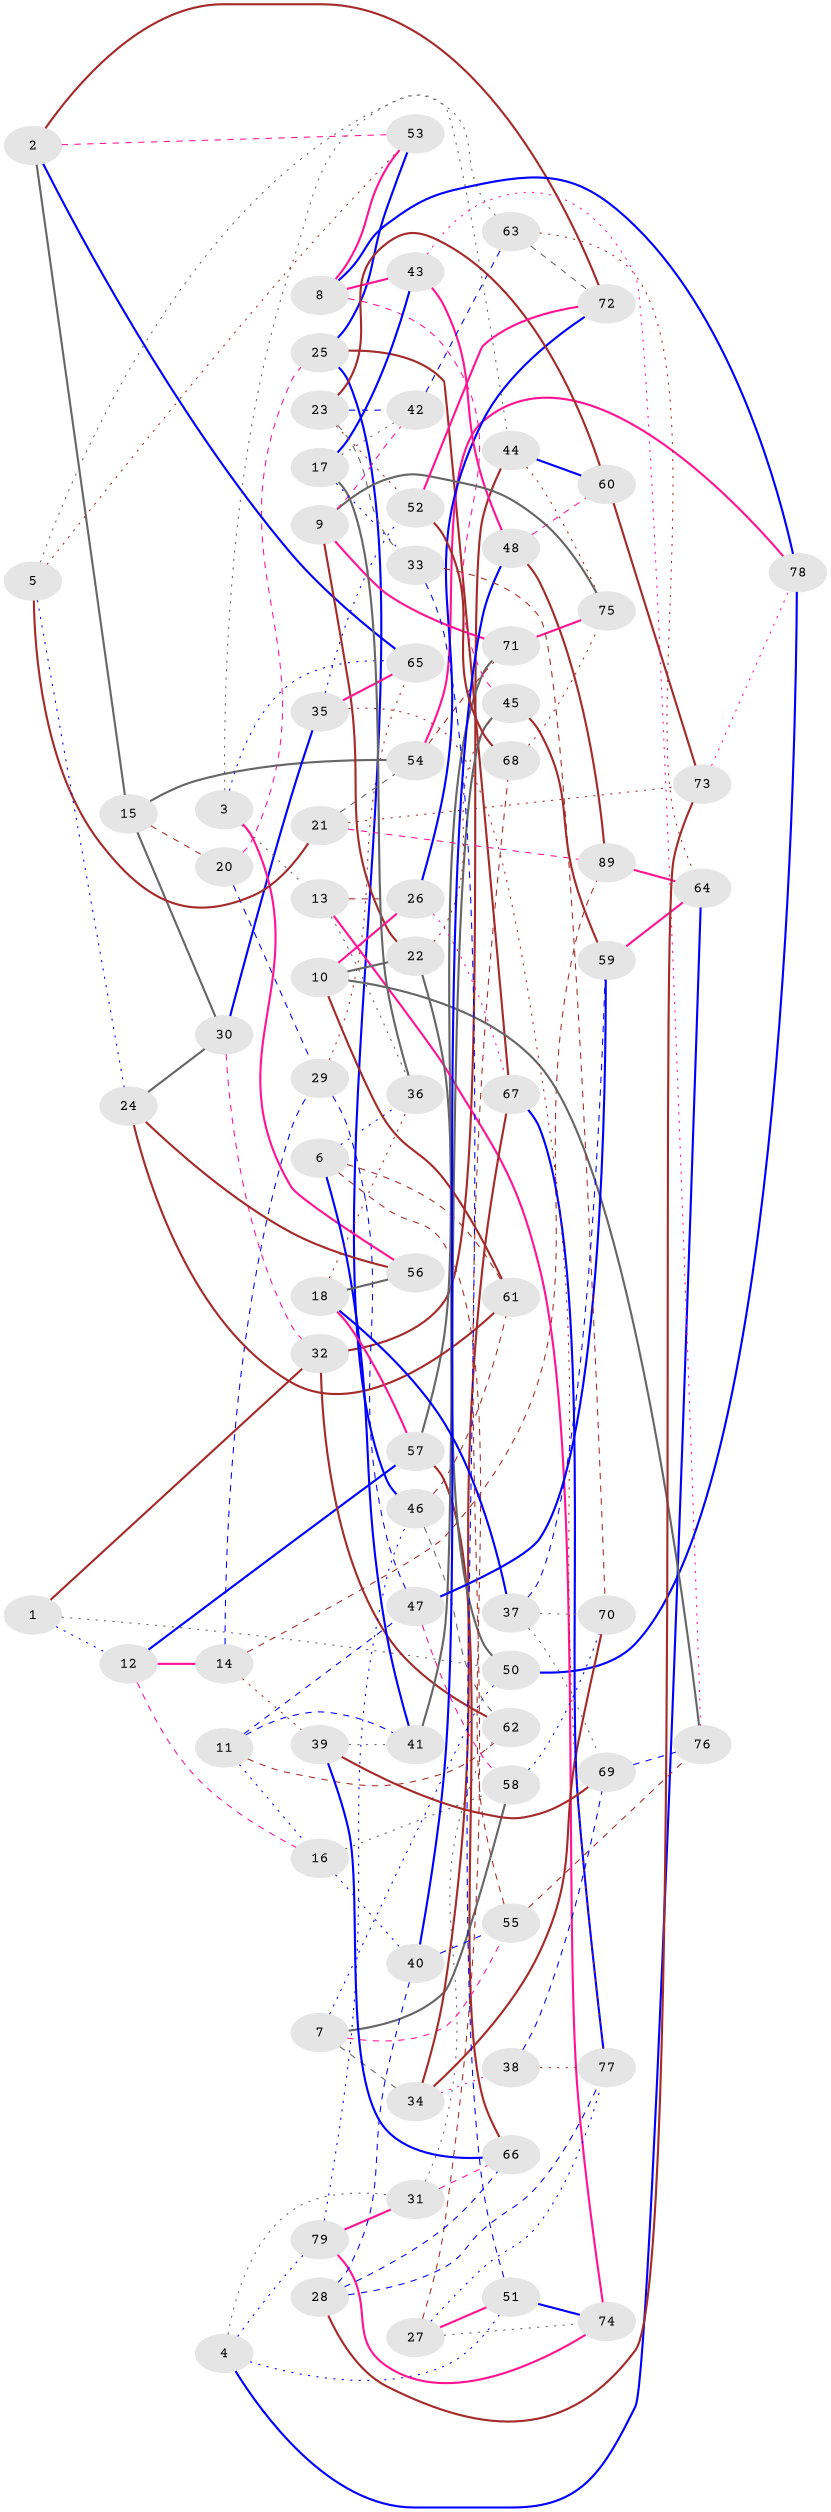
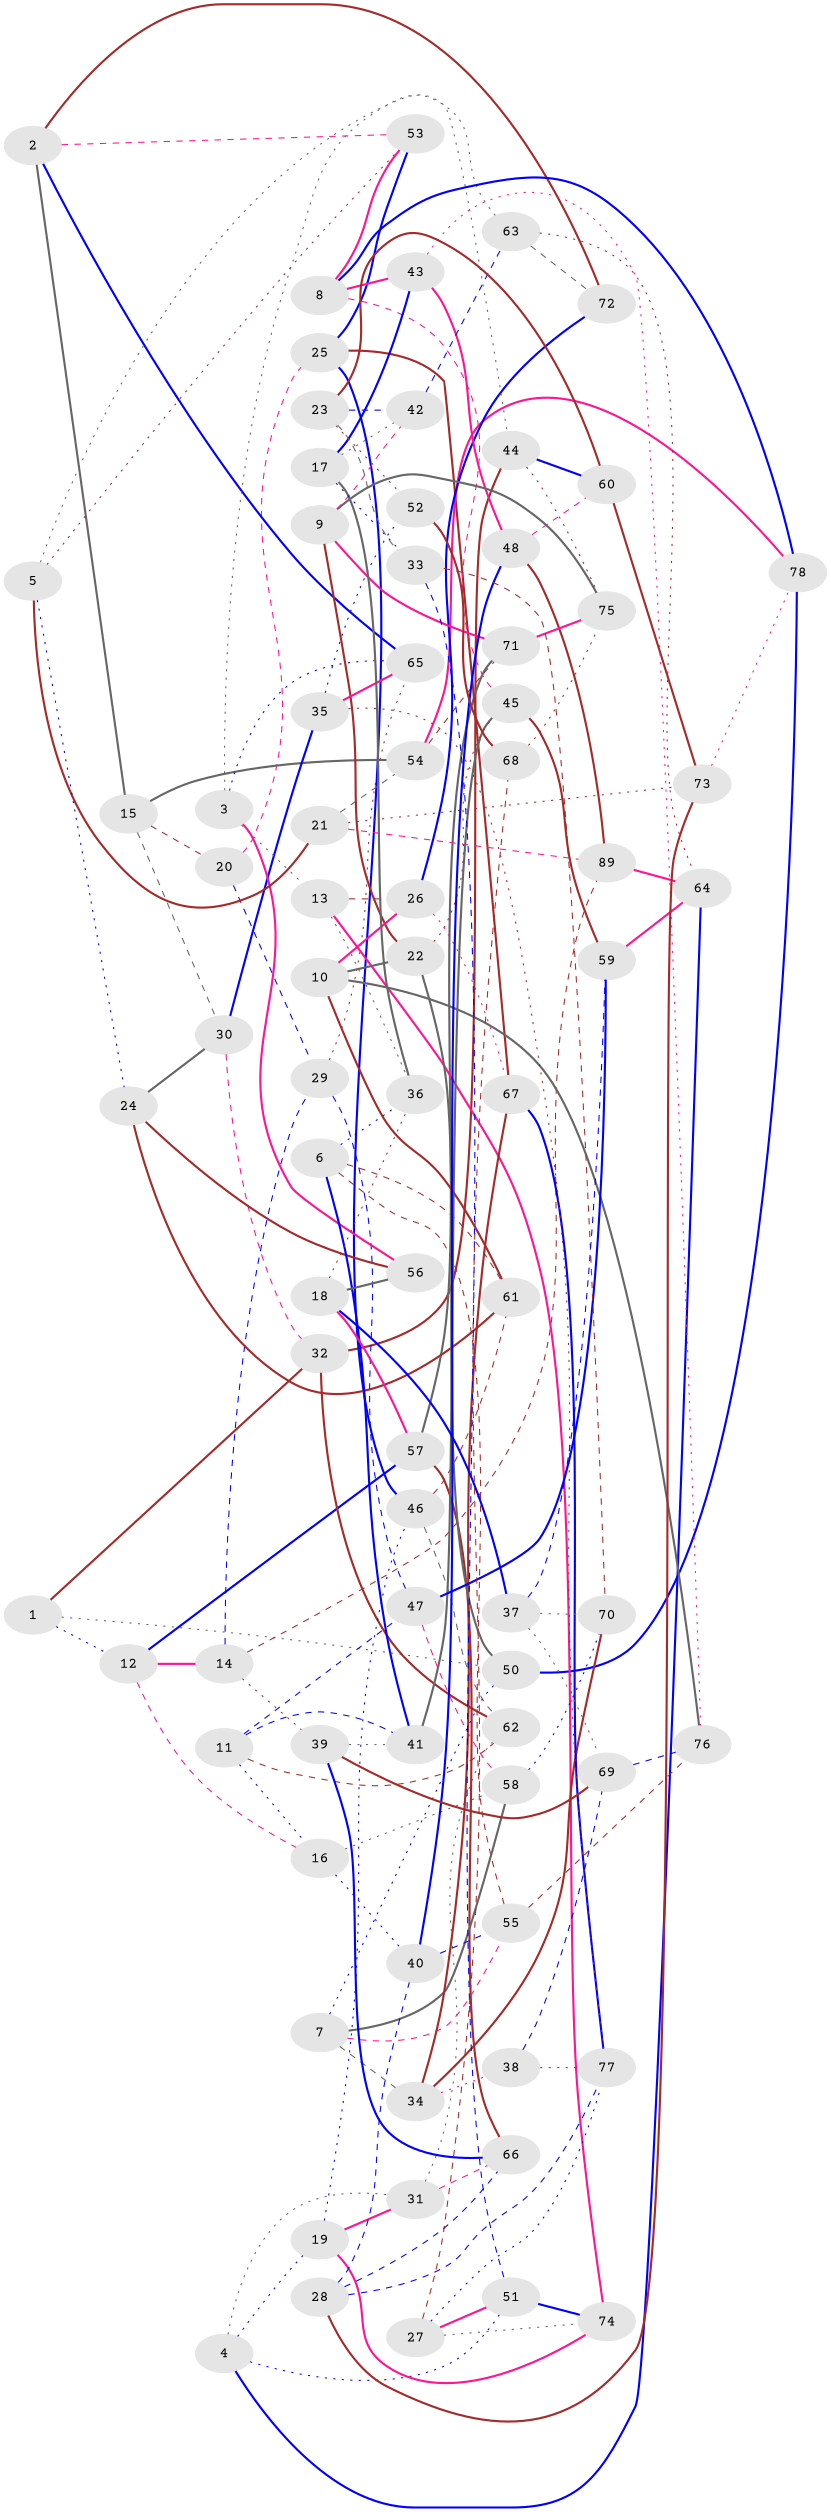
edge "72" -- "52": removed
edge "15" -- "30": style bold -> dashed
node "79": label "79" -> "19"
